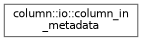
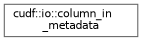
node "column::io::column_in _metadata": label "column::io::column_in _metadata" -> "cudf::io::column_in _metadata"
